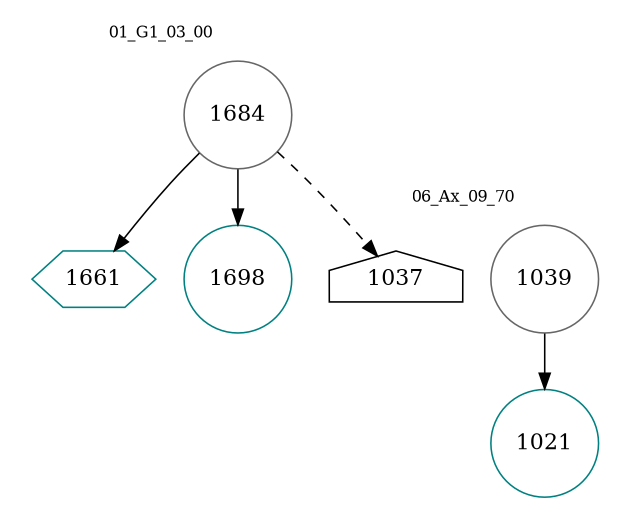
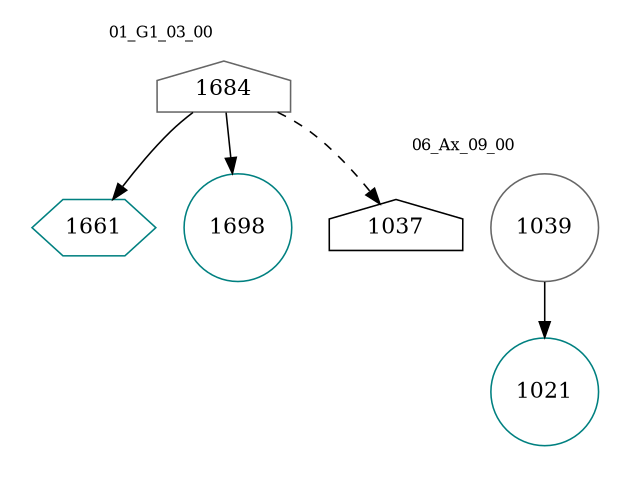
node "1684": shape circle -> house
cluster "06_Ax_09_70": label "06_Ax_09_70" -> "06_Ax_09_00"
